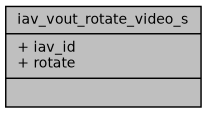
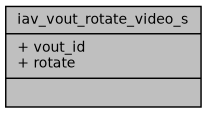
node "iav_vout_rotate_video_s": text "+ iav_id" -> "+ vout_id"
